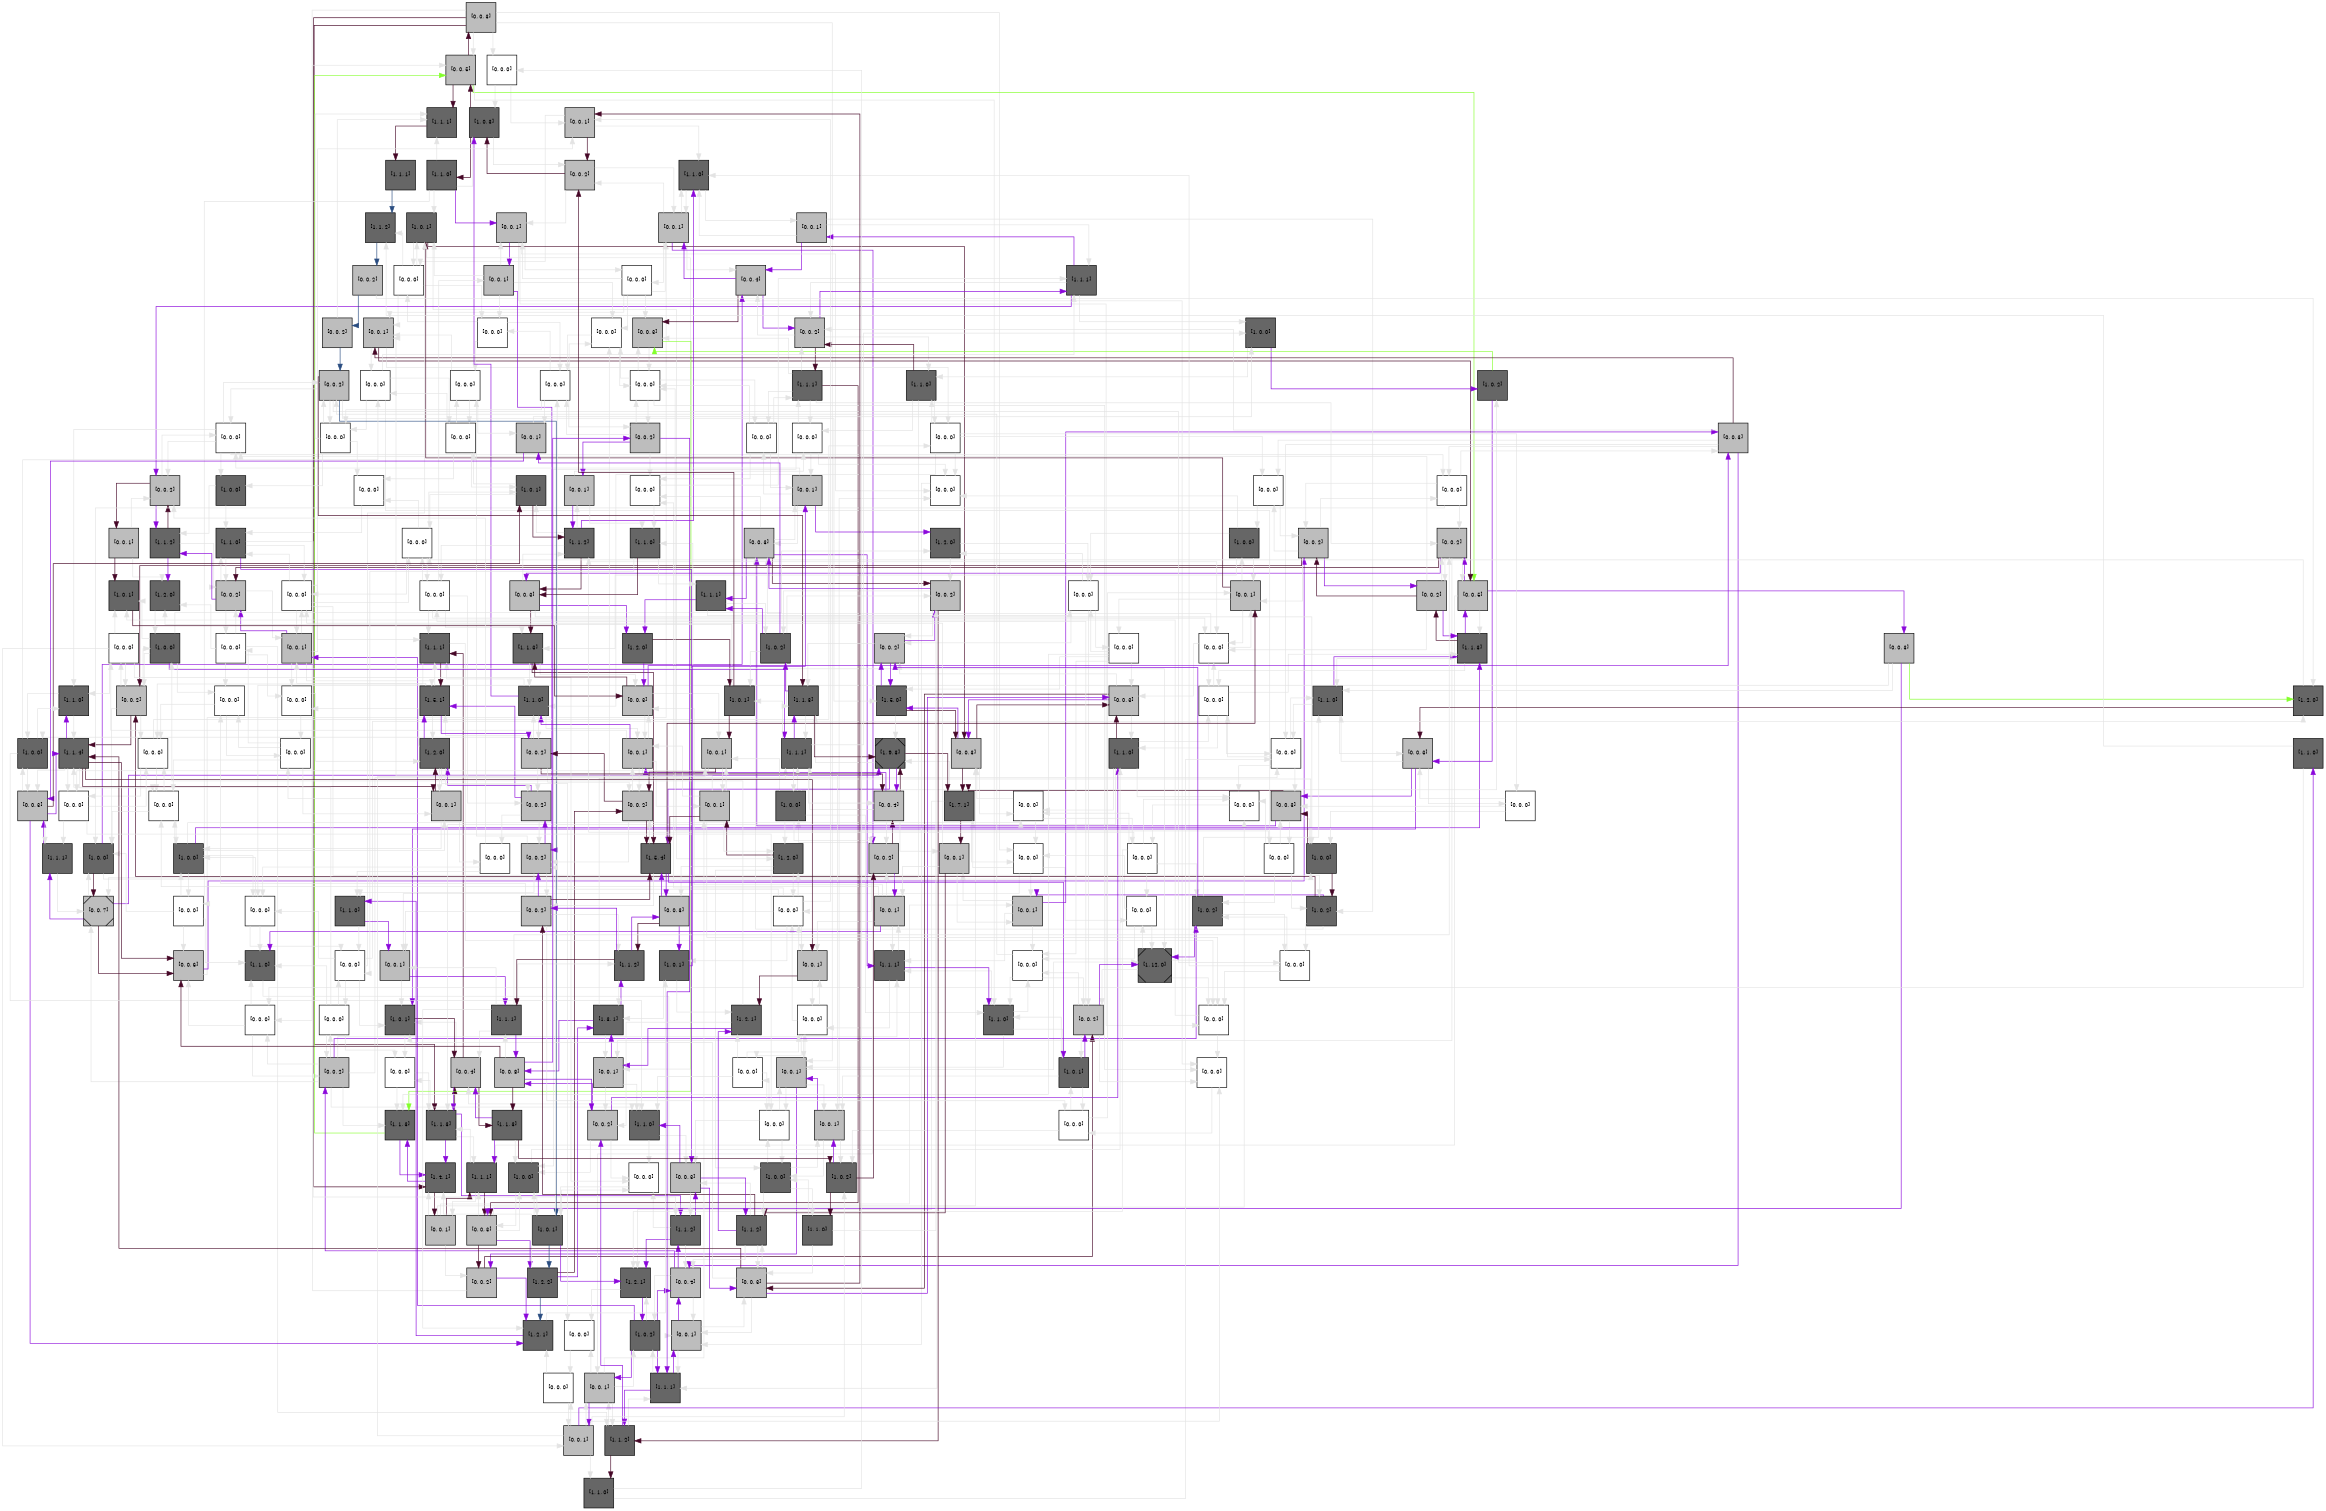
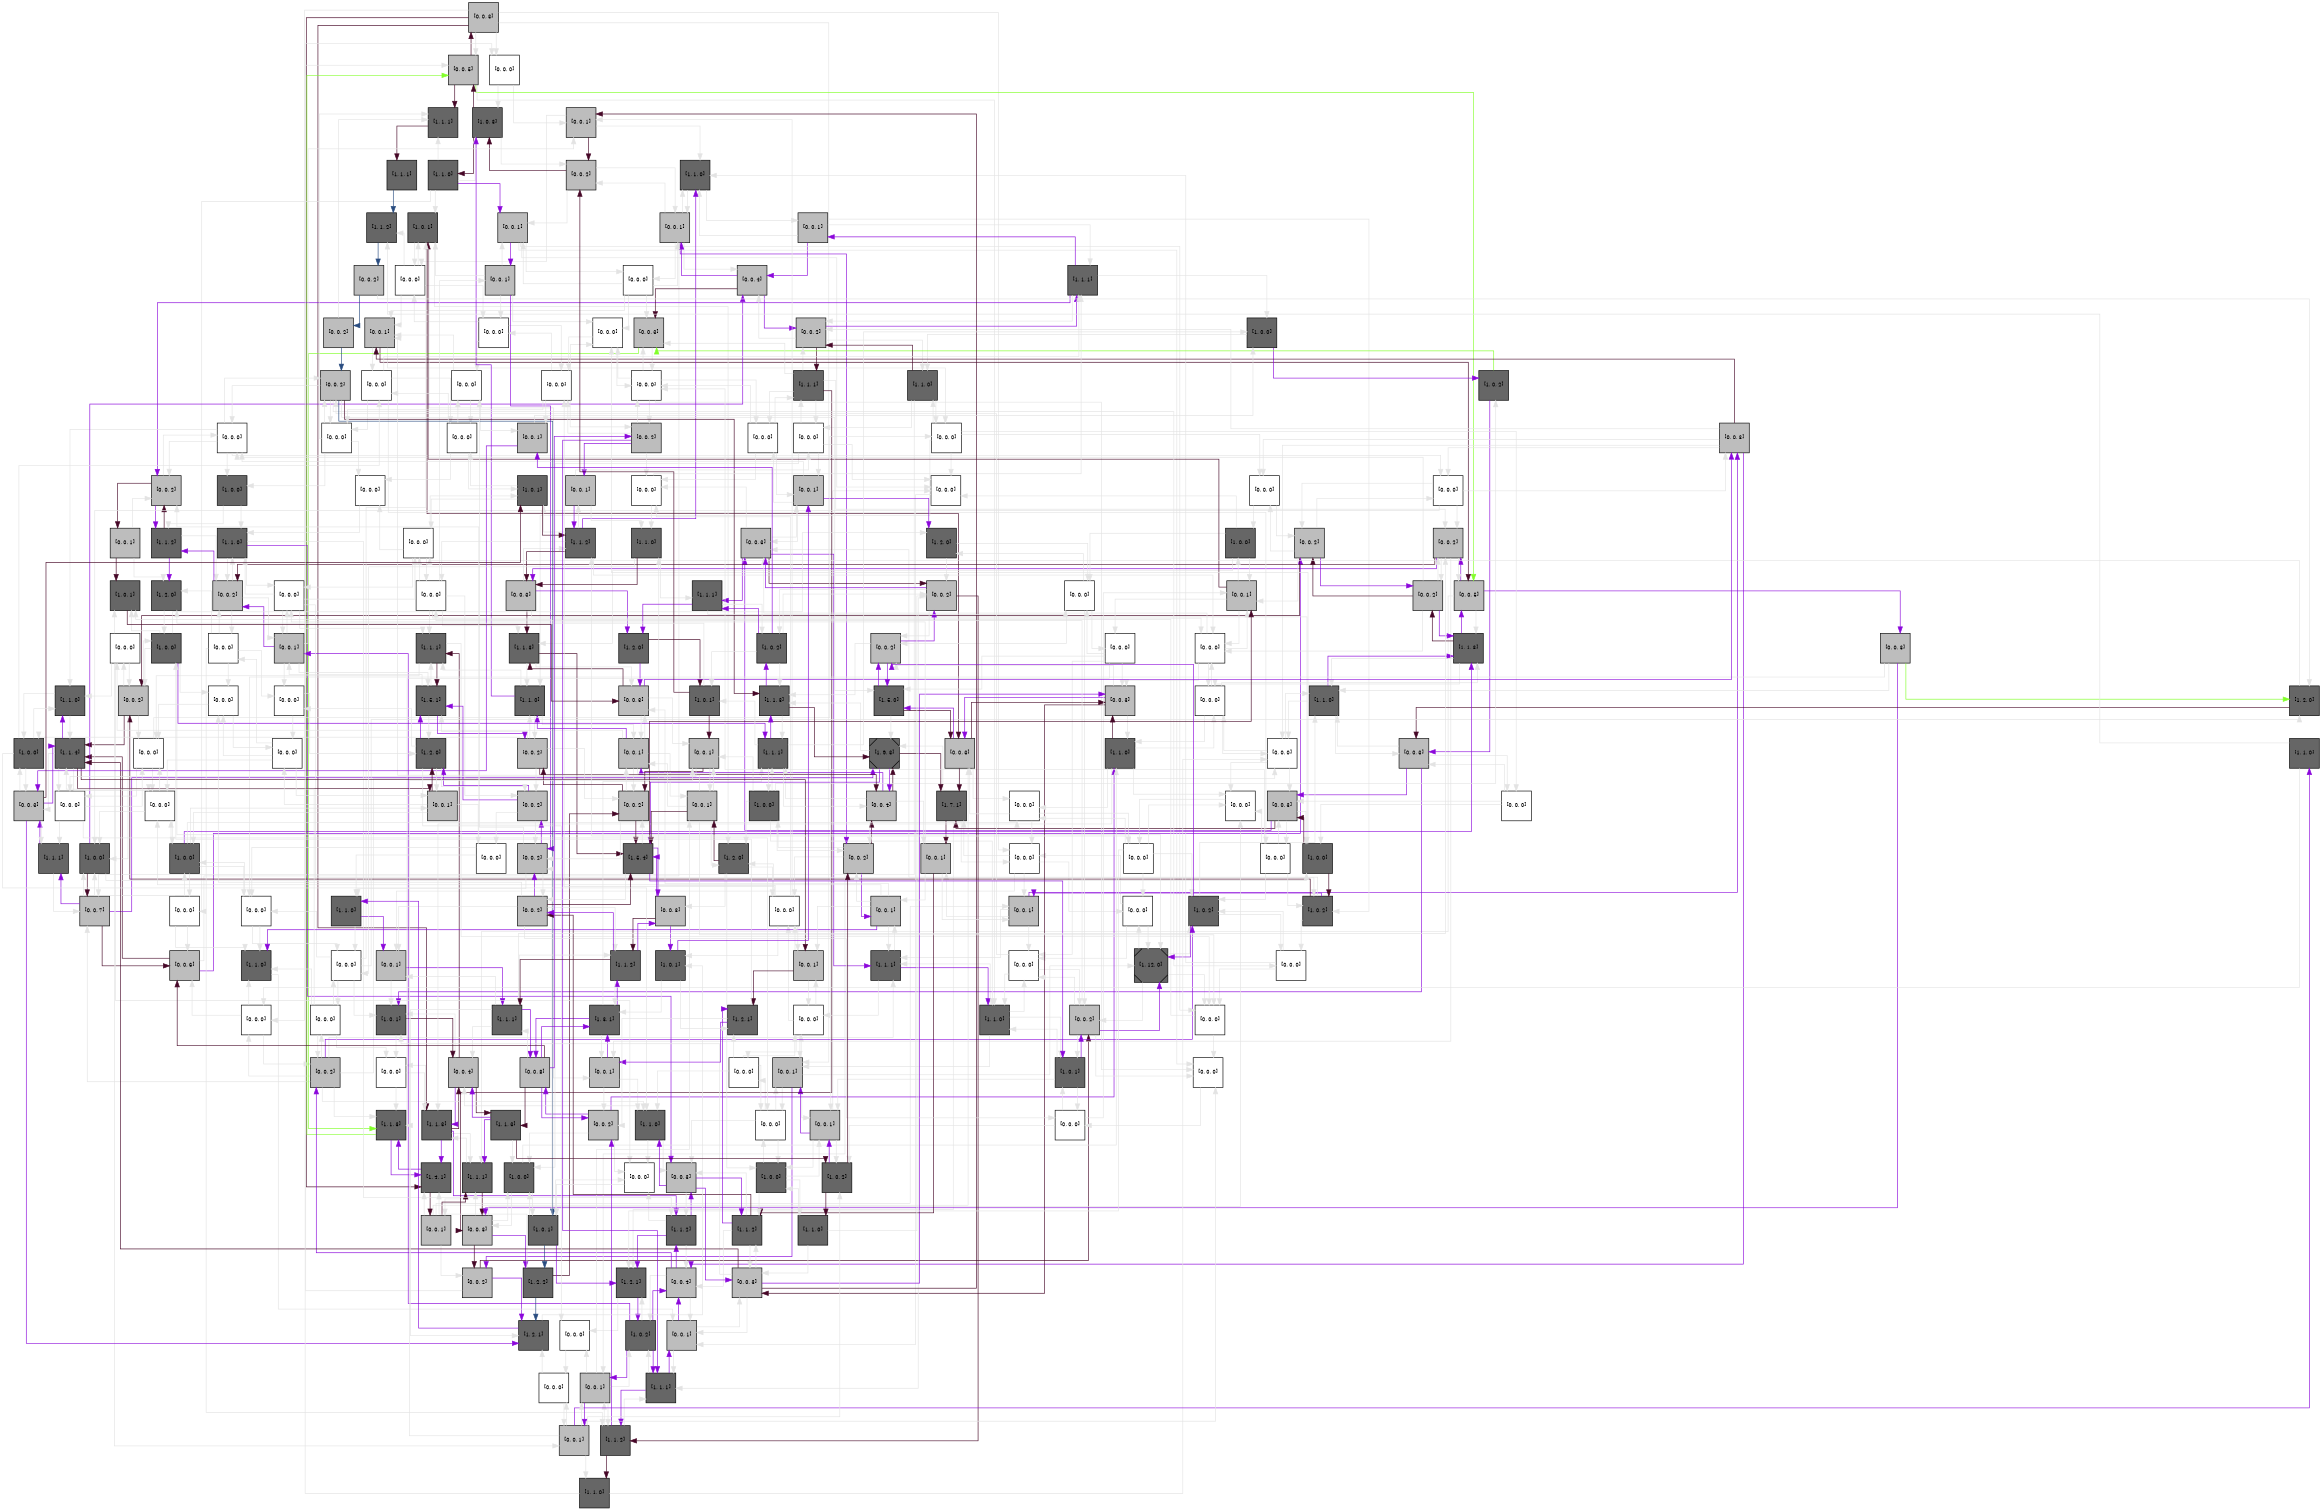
edge "[1, 1, 4]" -> "[0, 0, 6]": reversed
node "[0, 0, 7]": shape Msquare -> square
edge "[1, 2, 2]" -> "[1, 3, 1]": now "[0, 0, 8]" -> "[1, 3, 1]"
